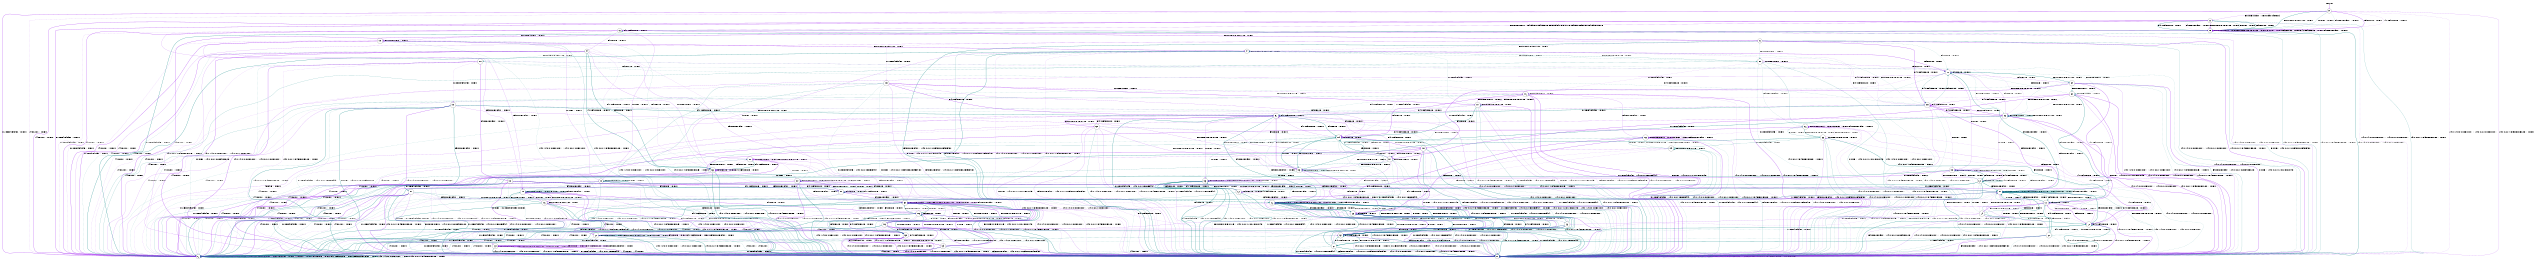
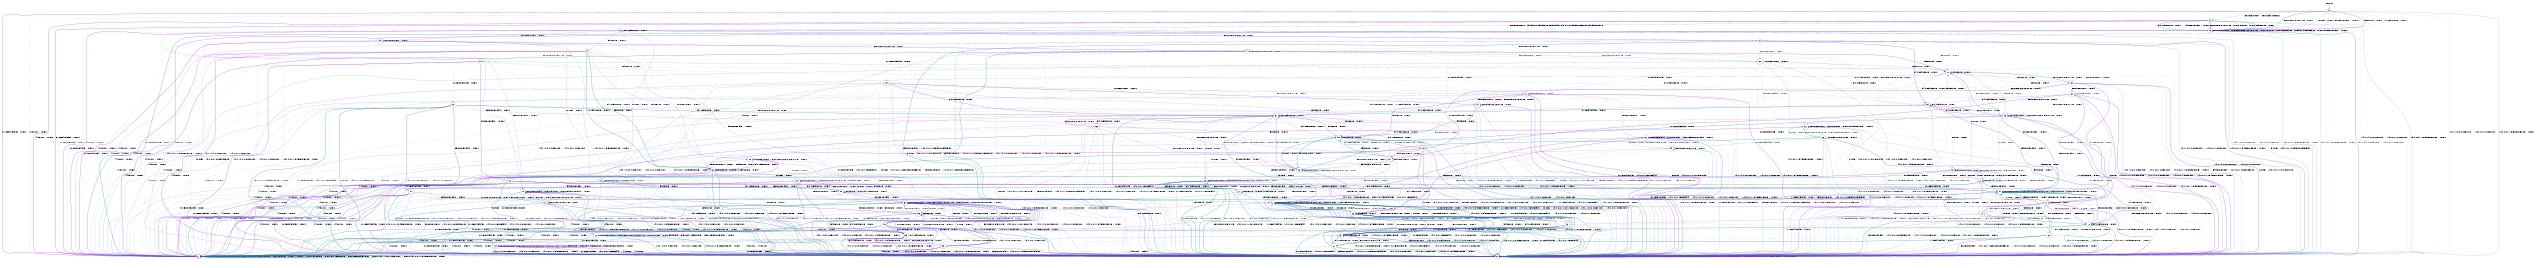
edge "s39" -> "s38": now "s39" -> "s4"
edge "s34" -> "s4": label "RESERVED / TIMEOUT" -> "APPLICATION / TIMEOUT"
